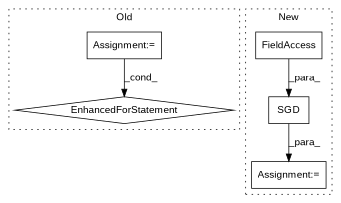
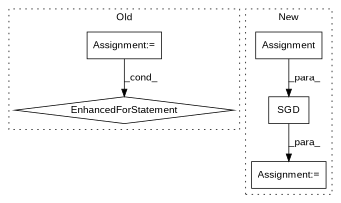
node "FieldAccess": label "FieldAccess" -> "Assignment"
